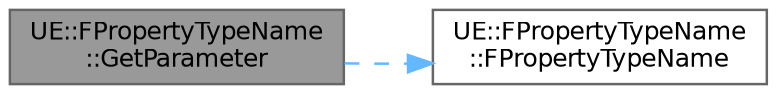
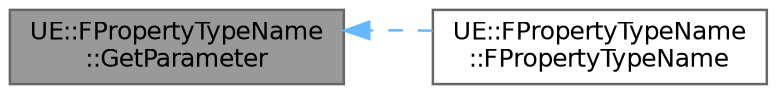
edge "UE::FPropertyTypeName ::GetParameter" -> "UE::FPropertyTypeName ::FPropertyTypeName": reversed
